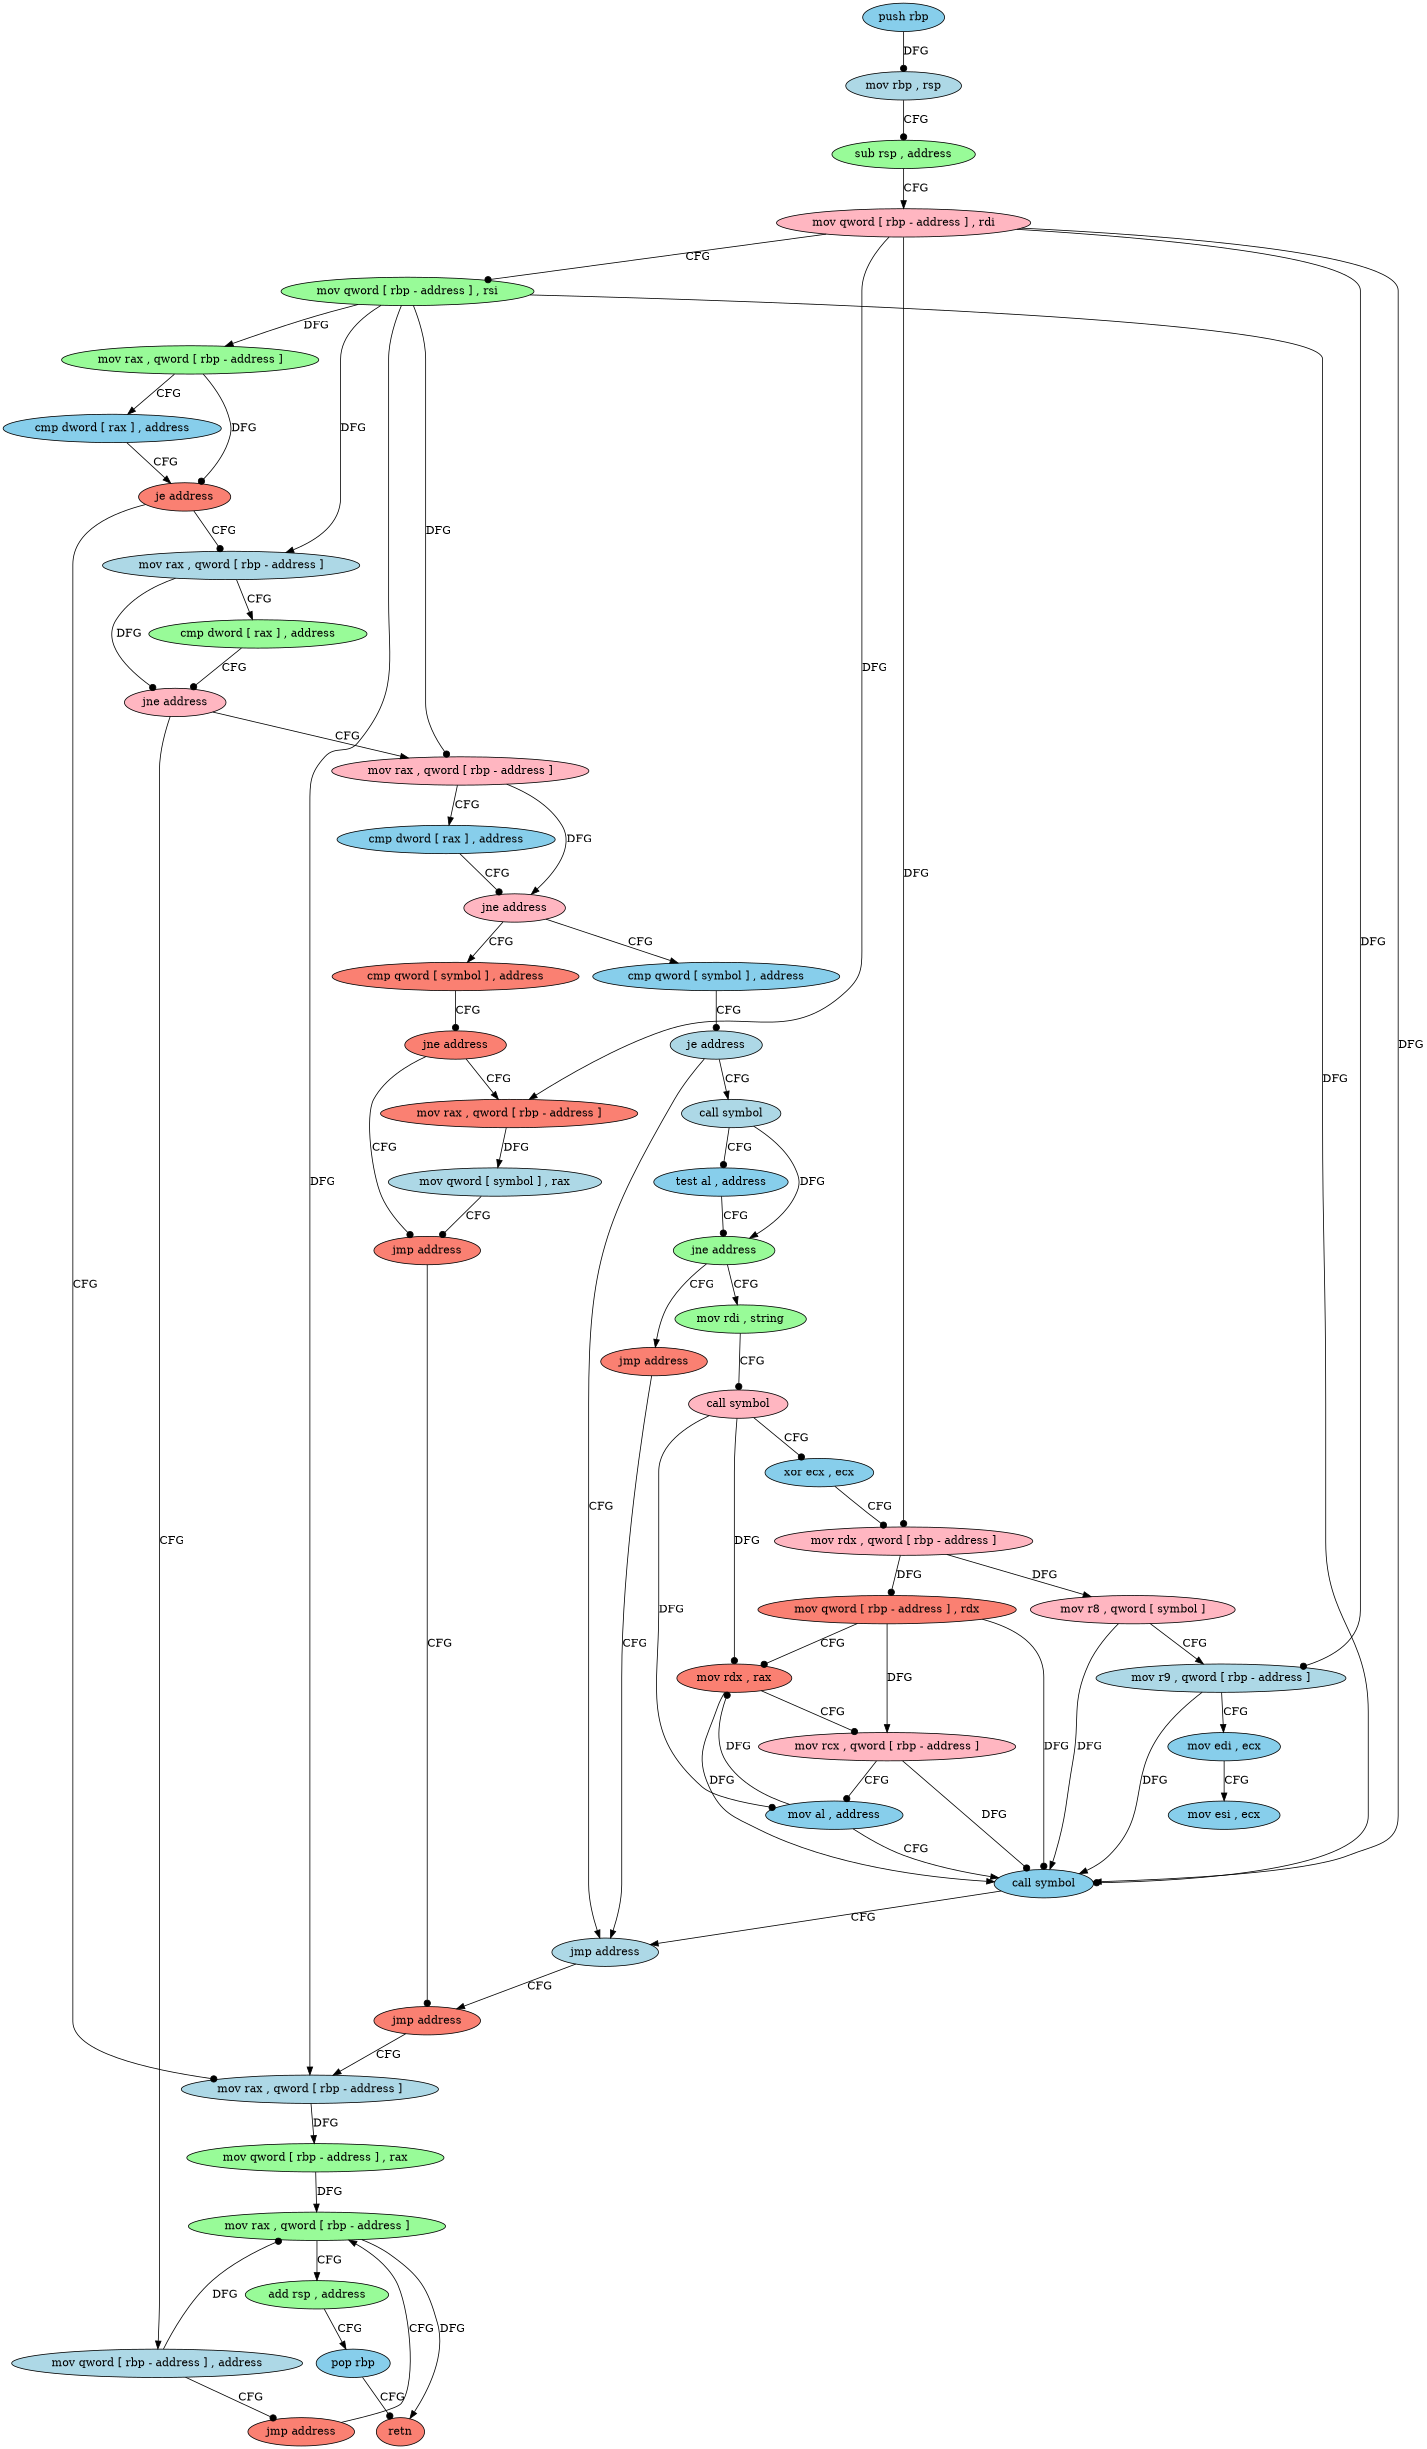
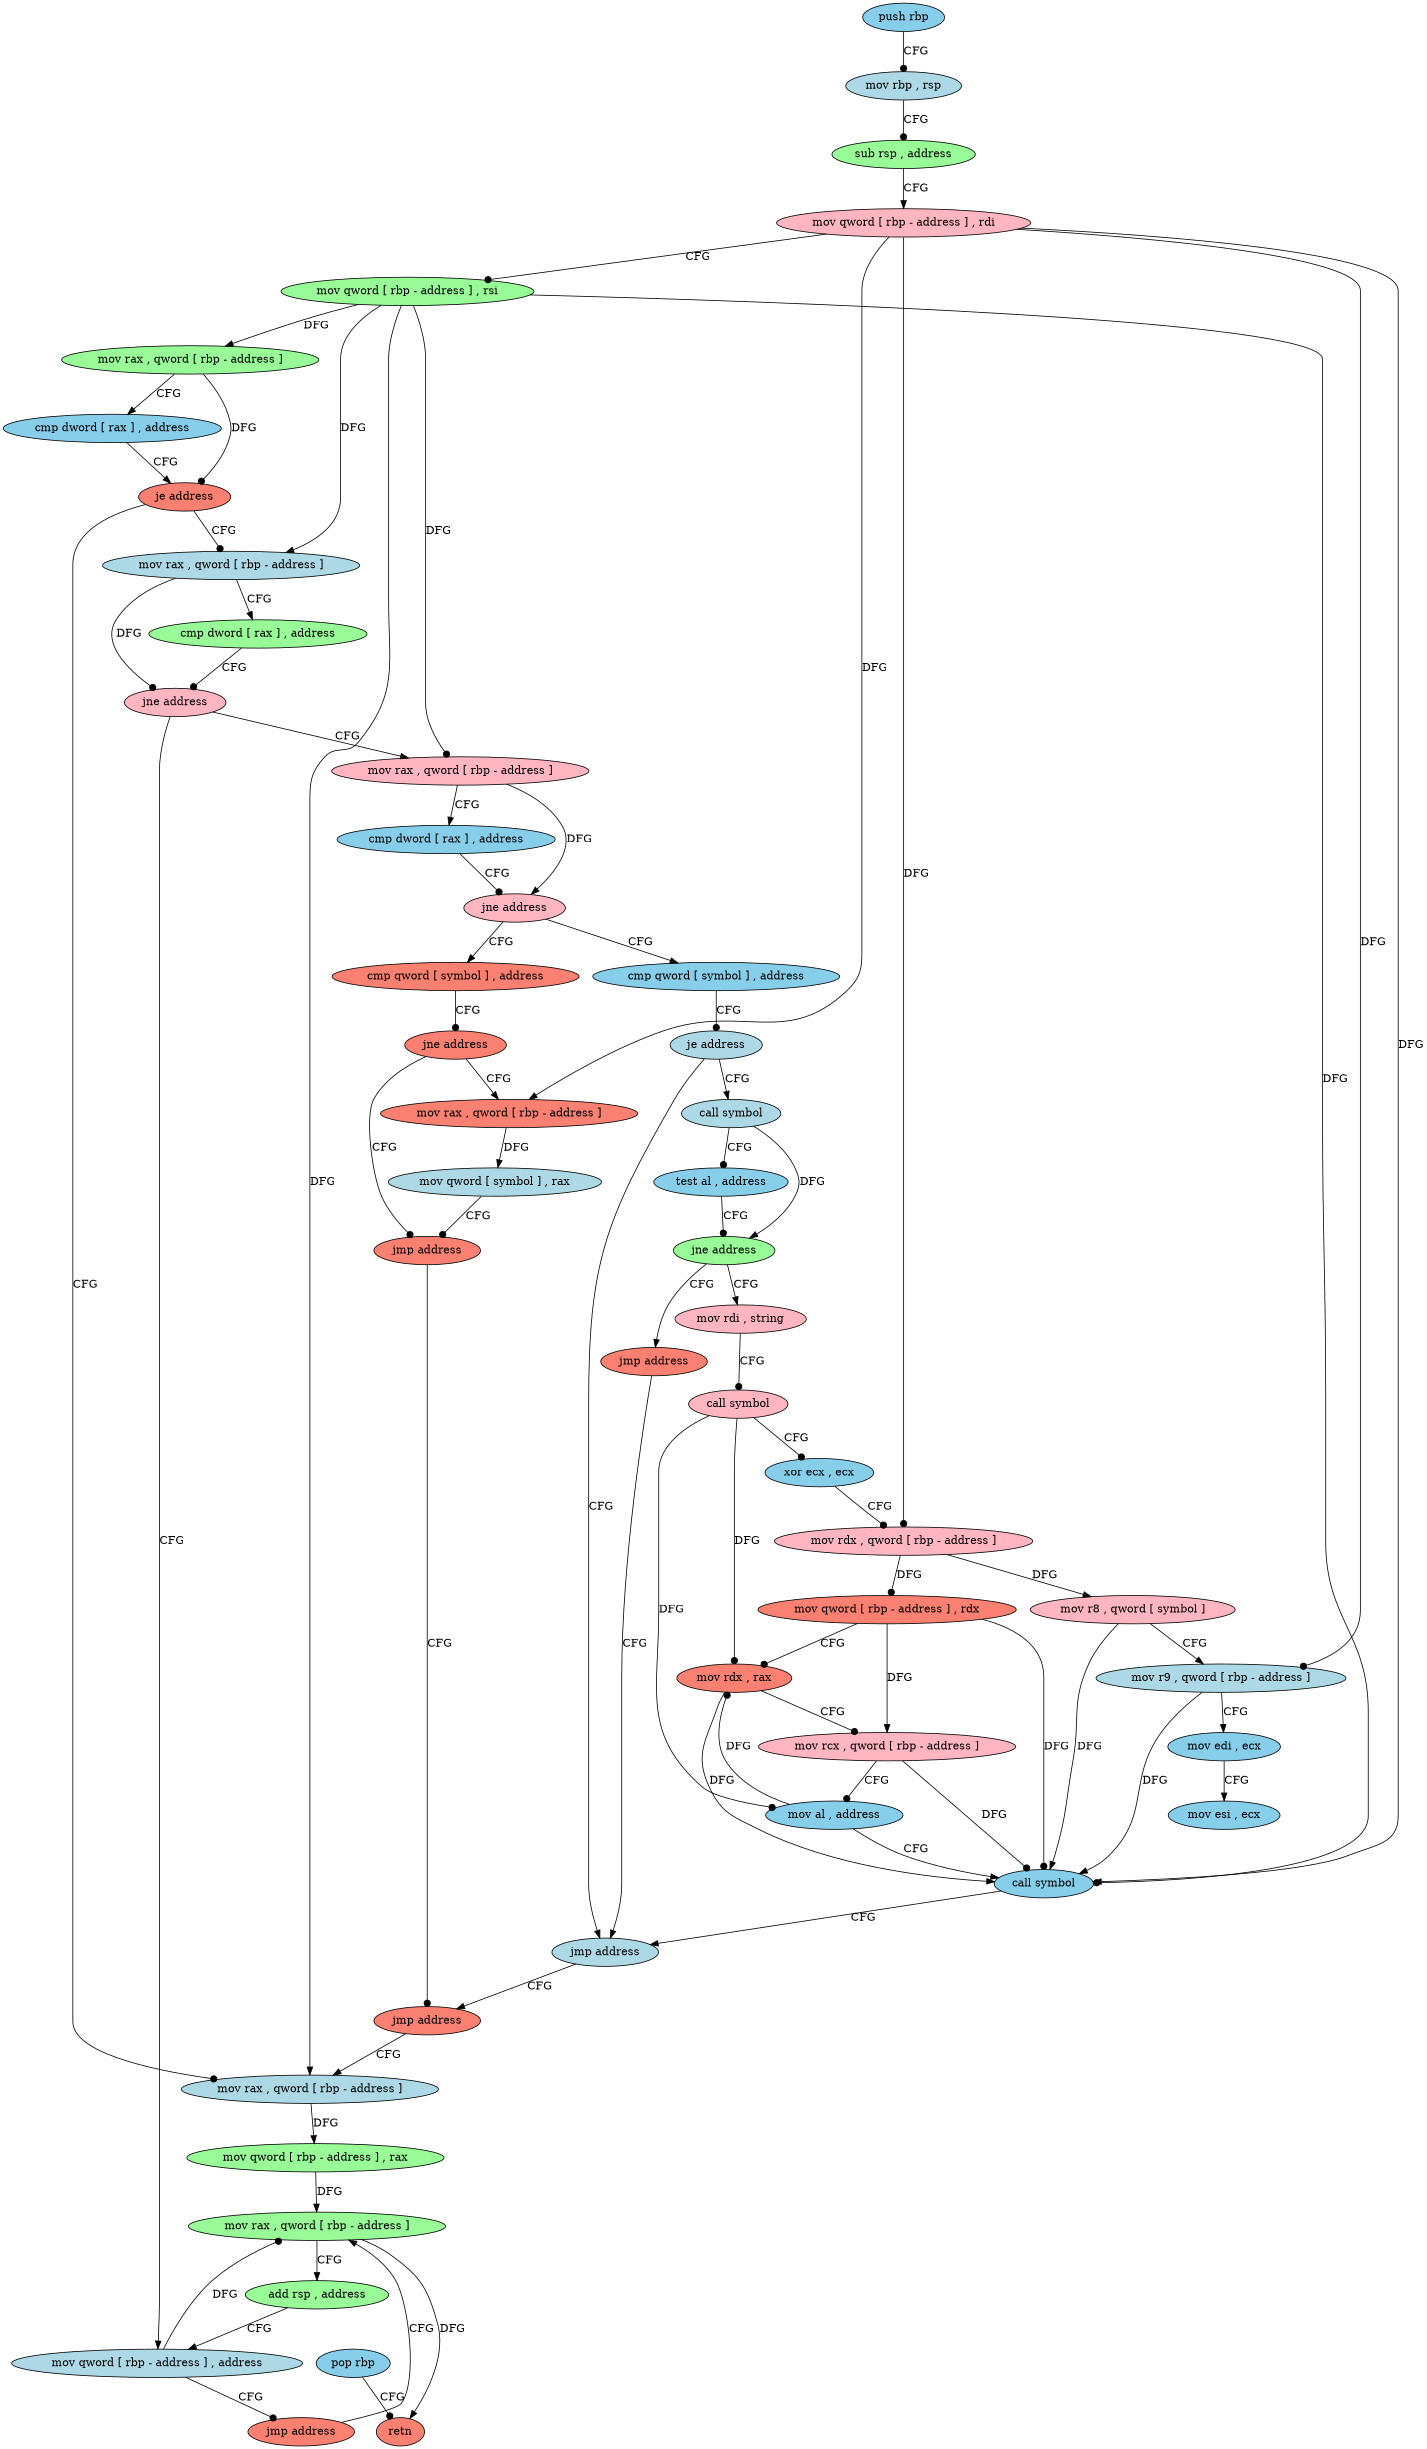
edge "push rbp" -> "mov rbp , rsp": label "DFG" -> "CFG"
node "mov rdi , string": fillcolor palegreen -> lightpink
edge "add rsp , address" -> "pop rbp": now "add rsp , address" -> "mov qword [ rbp - address ] , address"
